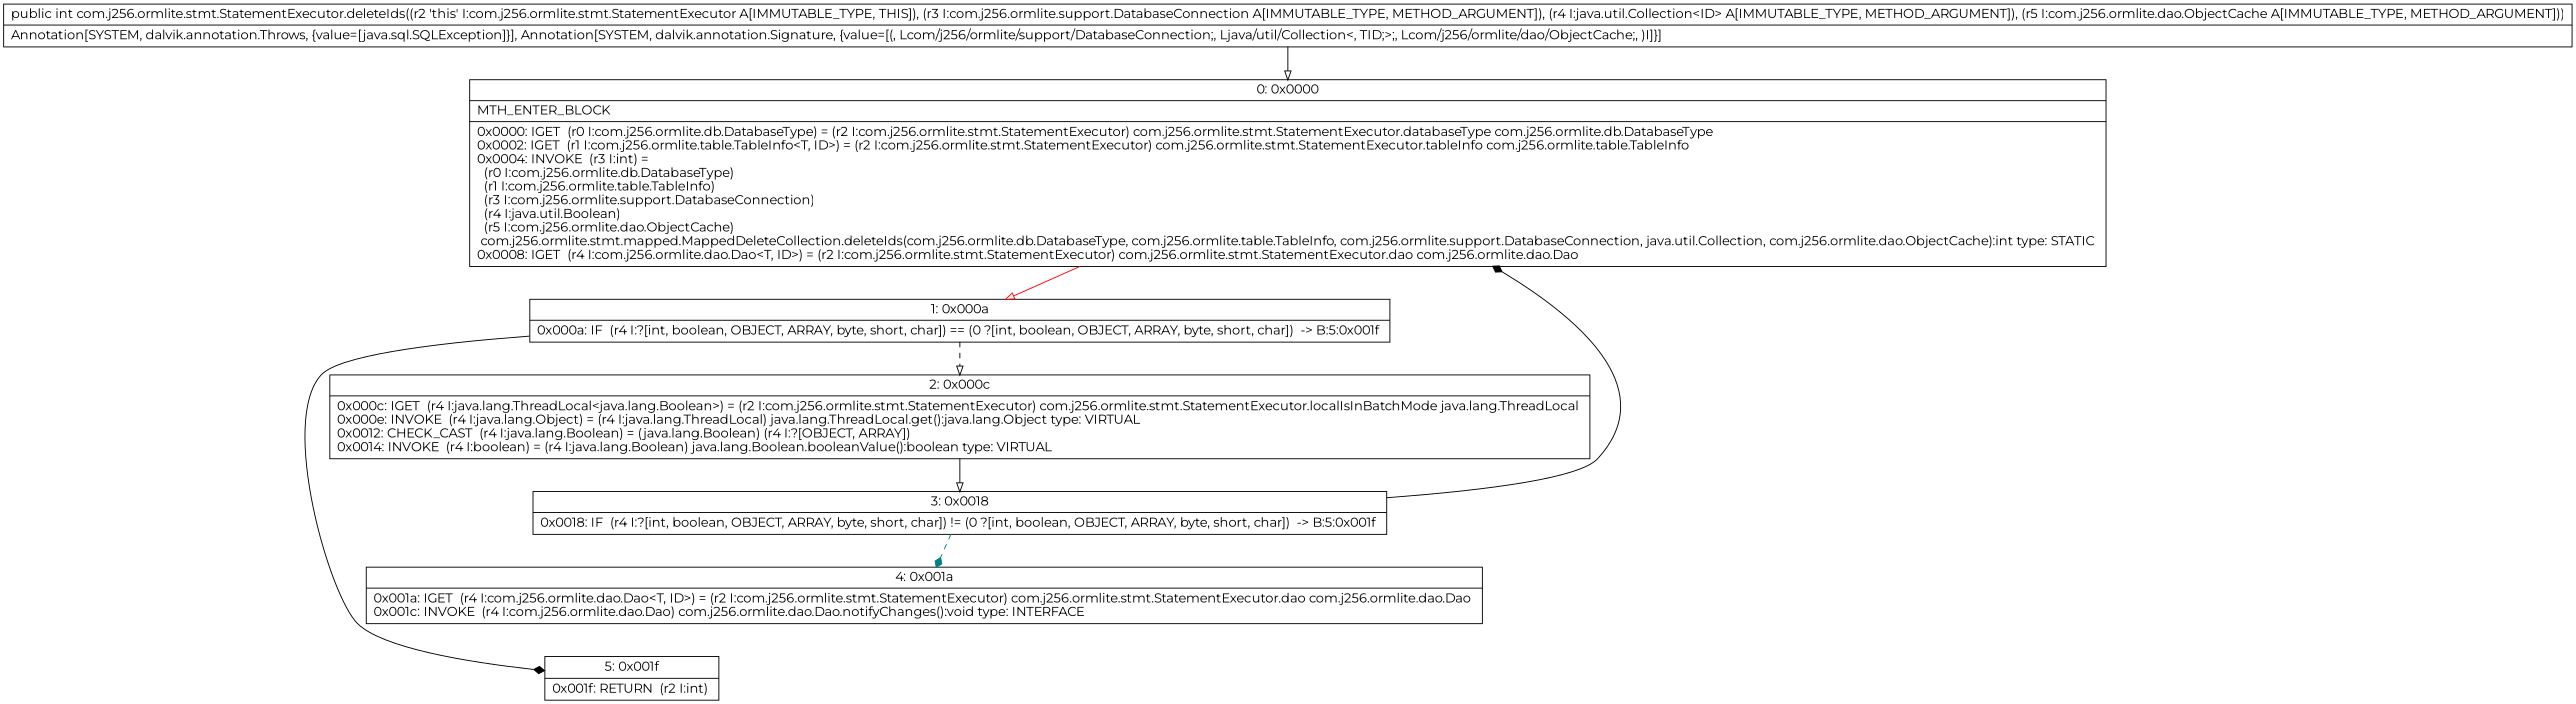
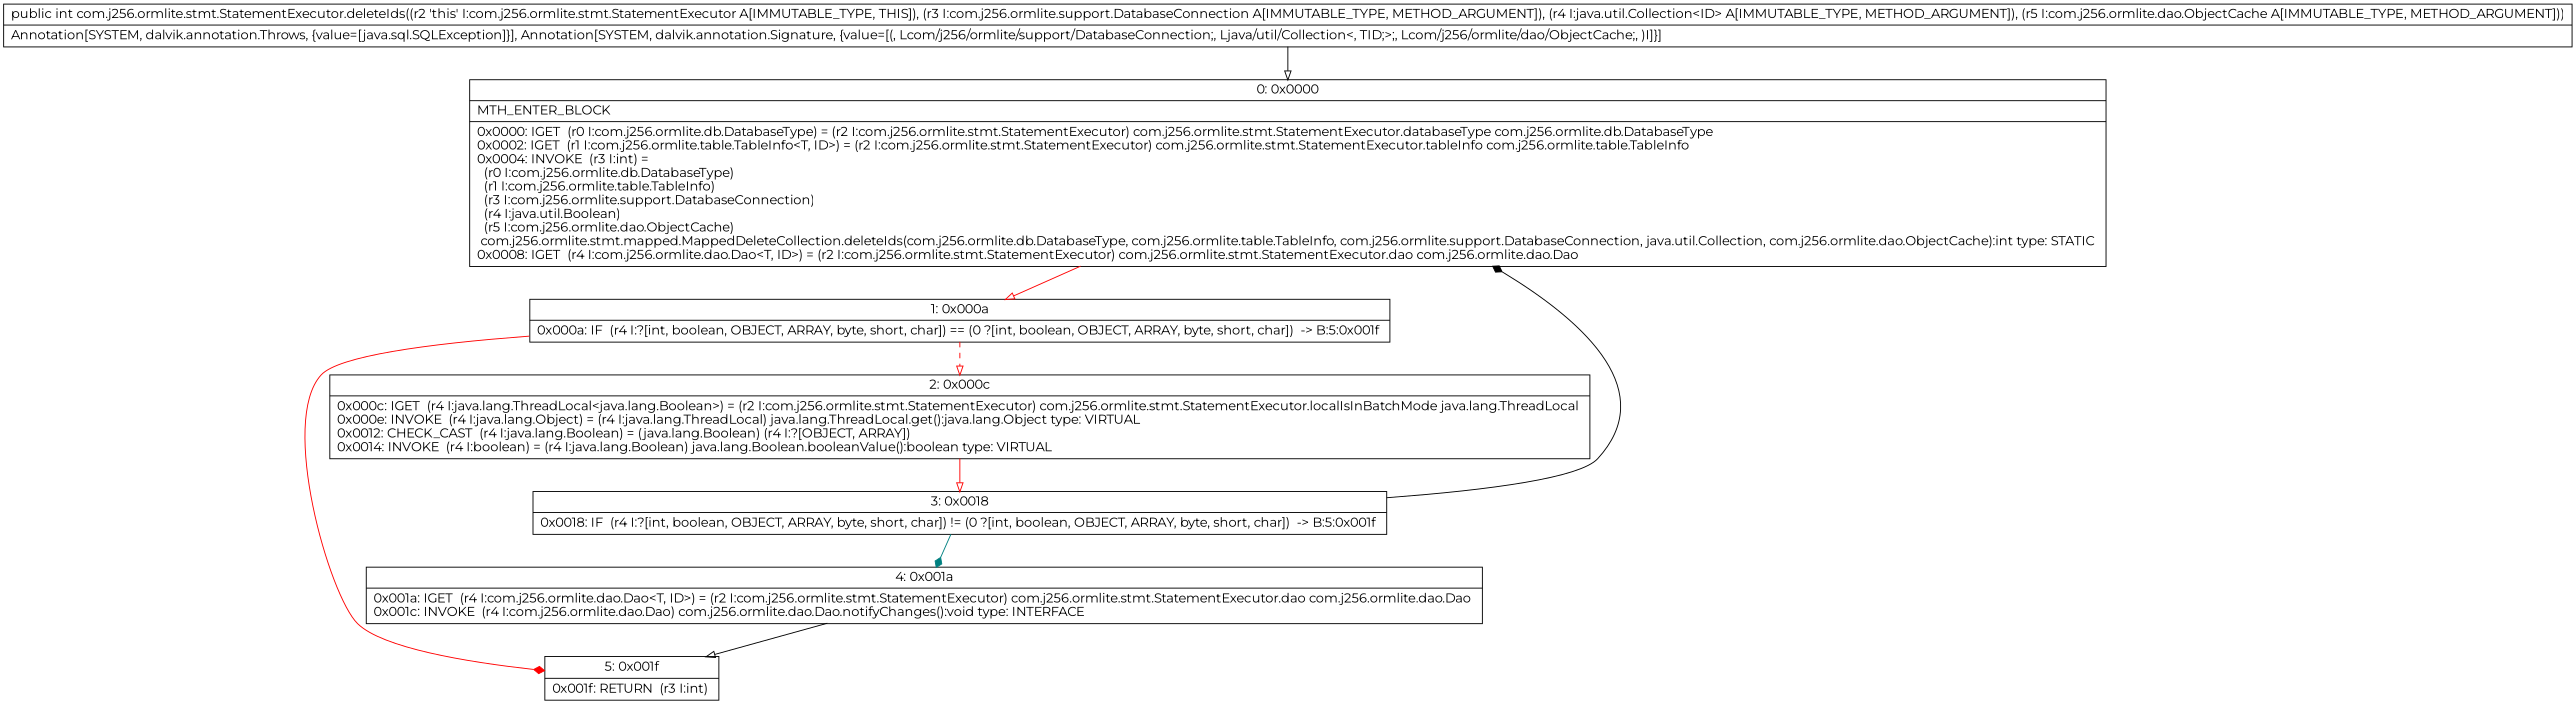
edge "1: 0x000a" -> "2: 0x000c": color black -> red
edge "2: 0x000c" -> "3: 0x0018": color black -> red
edge "1: 0x000a" -> "5: 0x001f": color black -> red
edge "3: 0x0018" -> "4: 0x001a": style dashed -> solid
edge "4: 0x001a" -> "5: 0x001f": added
node "5: 0x001f": text "0x001f: RETURN  (r2 I:int)" -> "0x001f: RETURN  (r3 I:int)"
